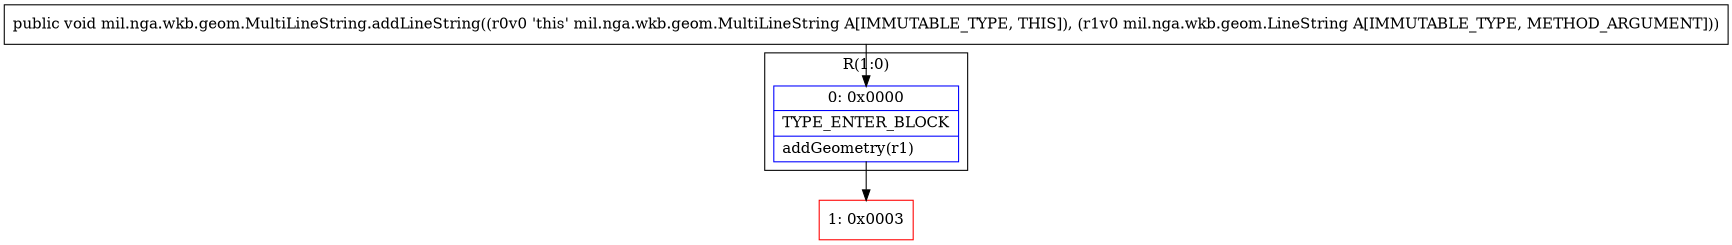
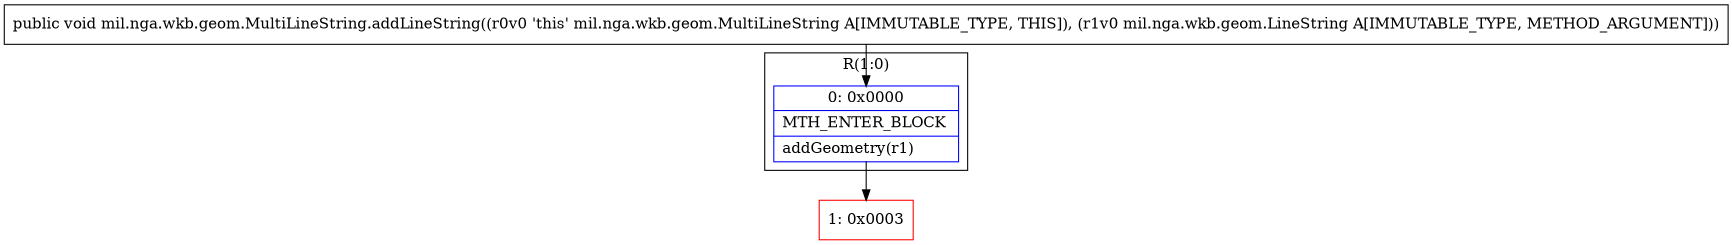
node "0: 0x0000": text "TYPE_ENTER_BLOCK" -> "MTH_ENTER_BLOCK"
